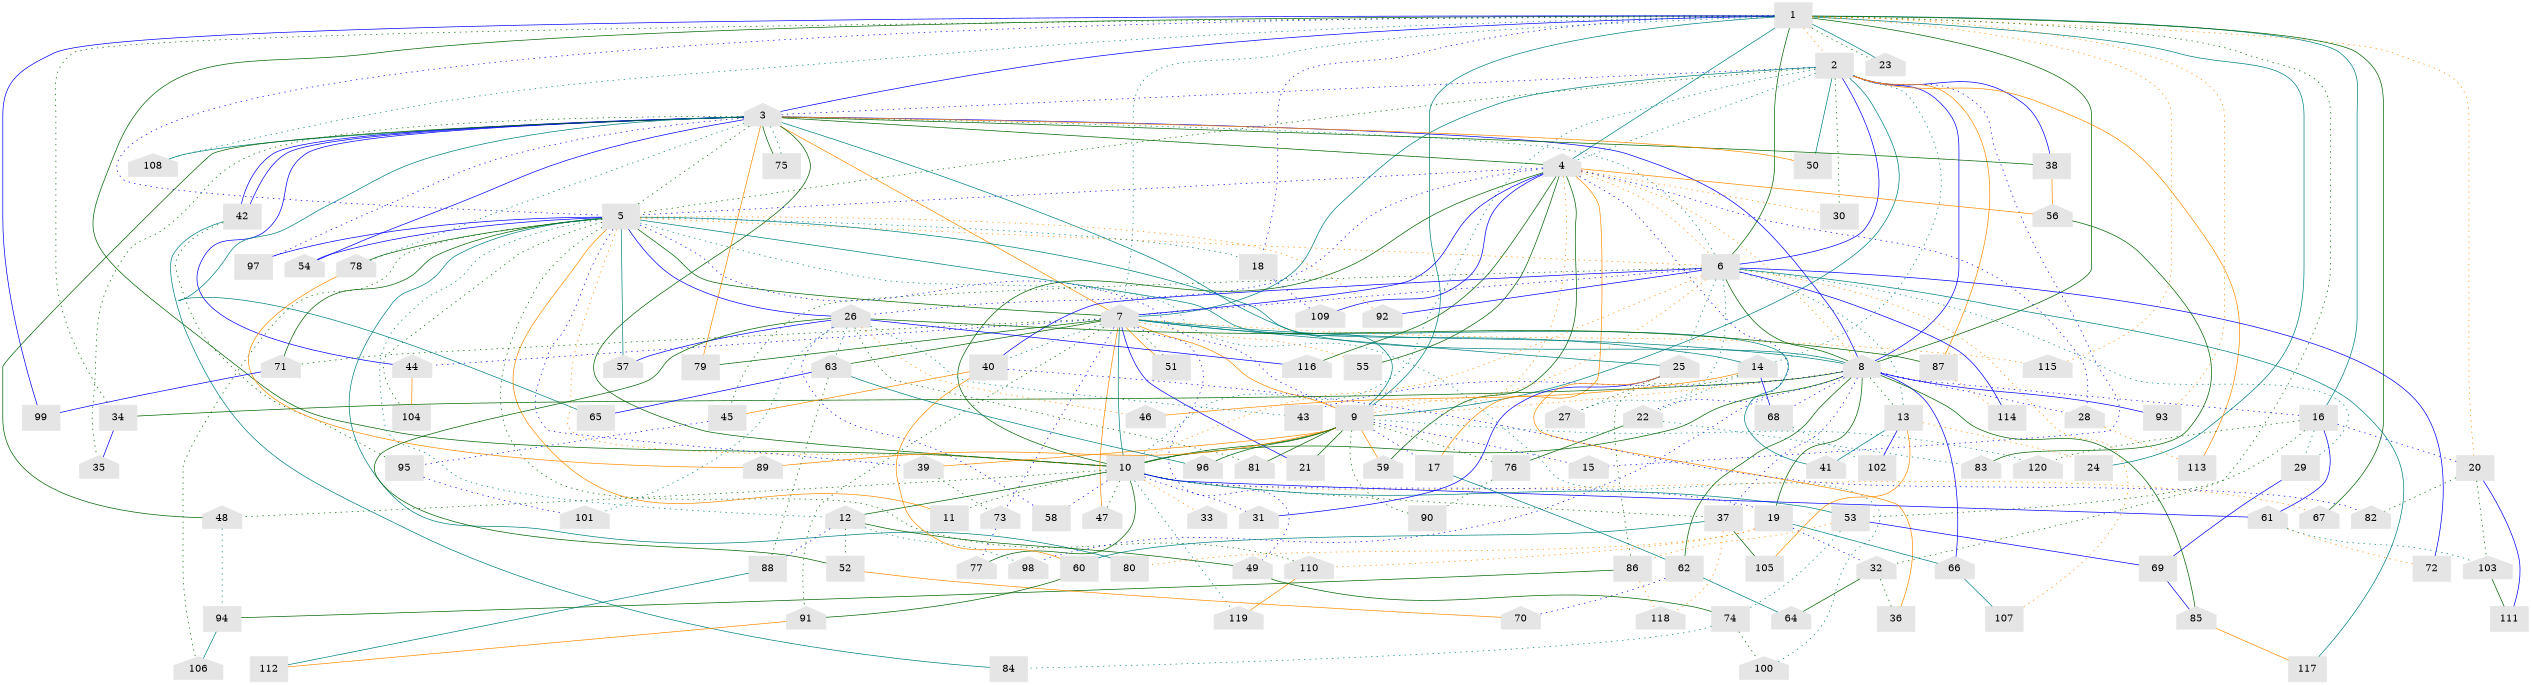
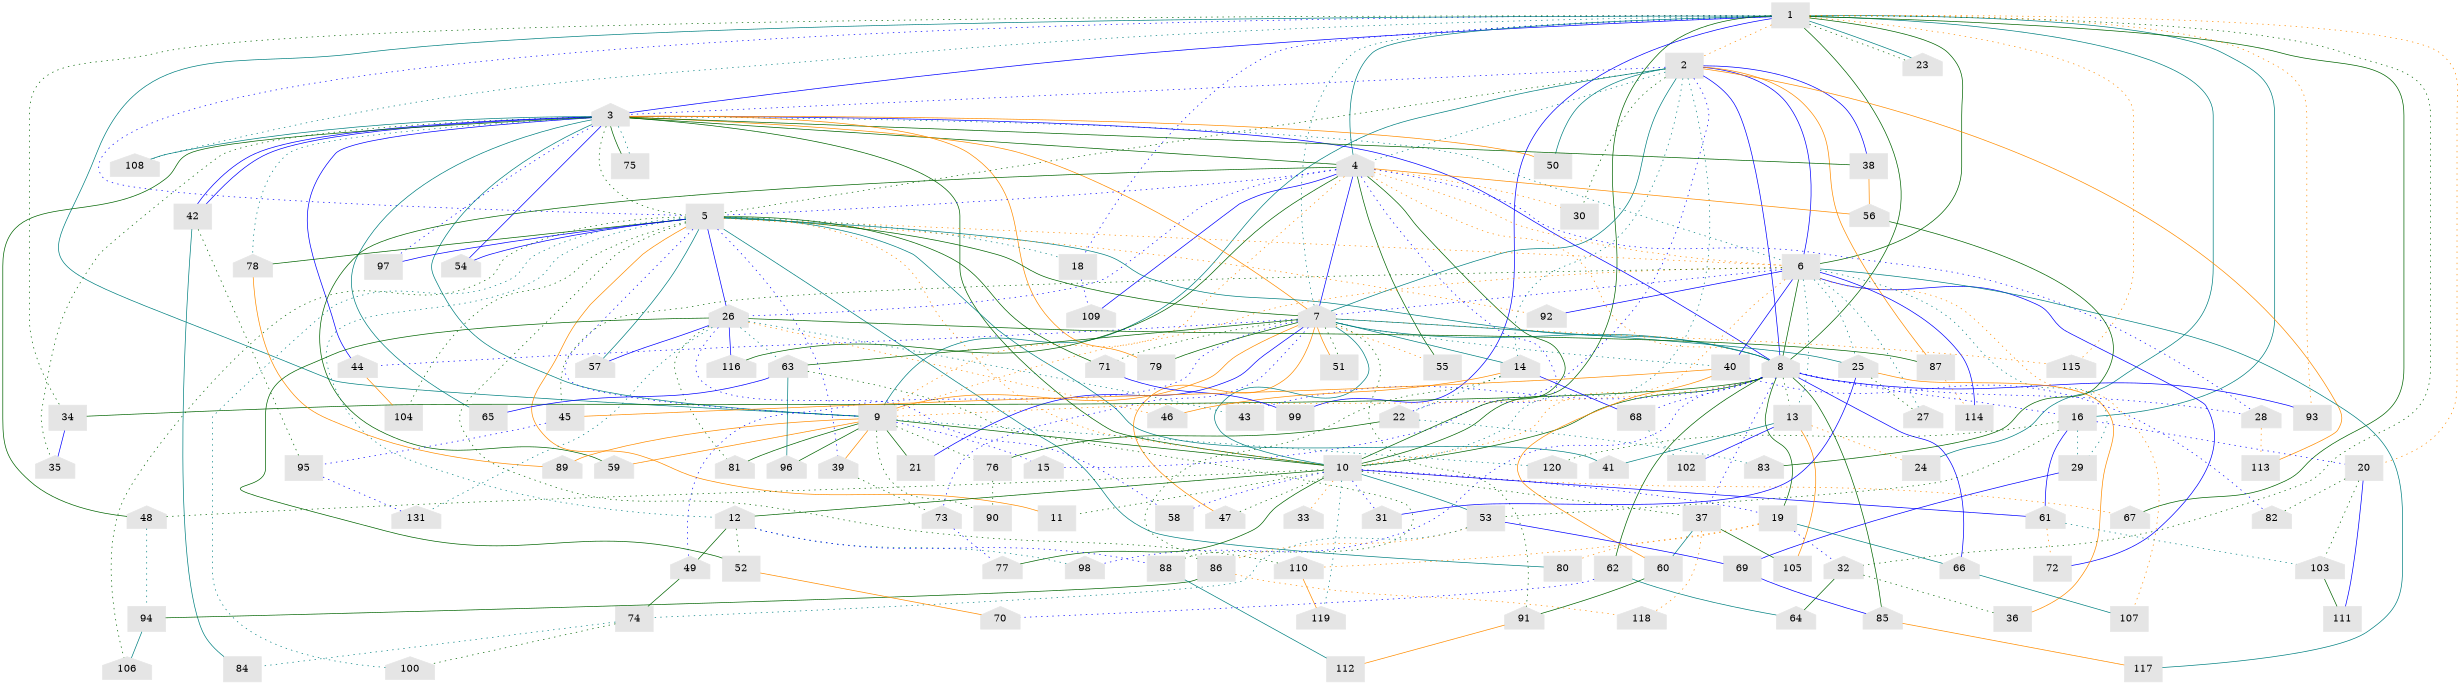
node "17": removed
node "101": label "101" -> "131"
